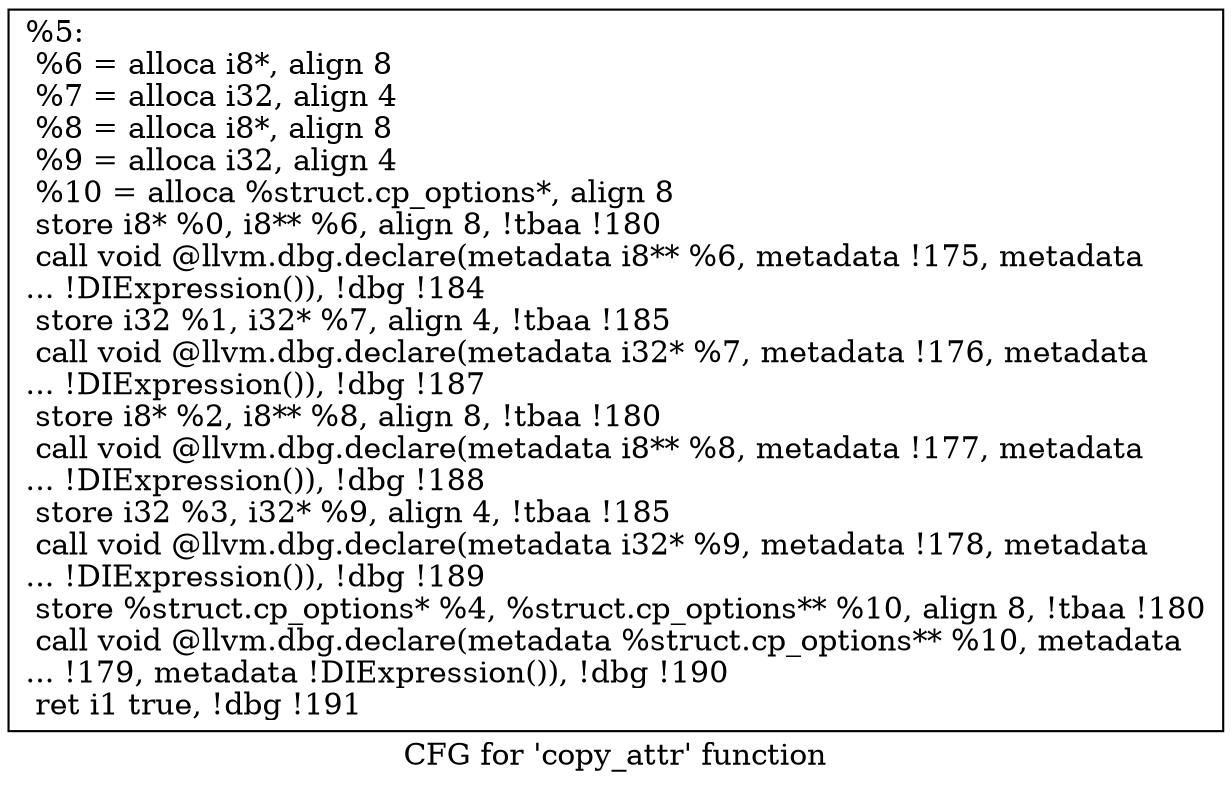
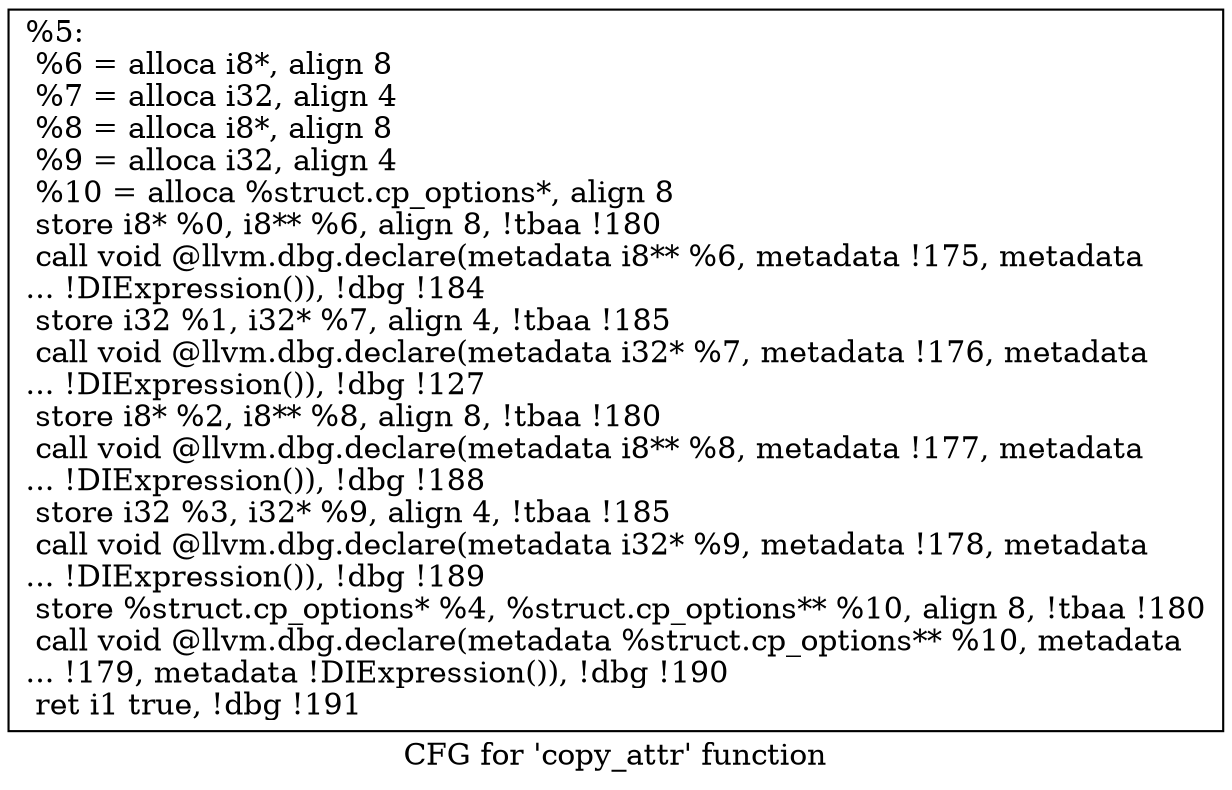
node "%5:": text "... !DIExpression()), !dbg !187" -> "... !DIExpression()), !dbg !127"
